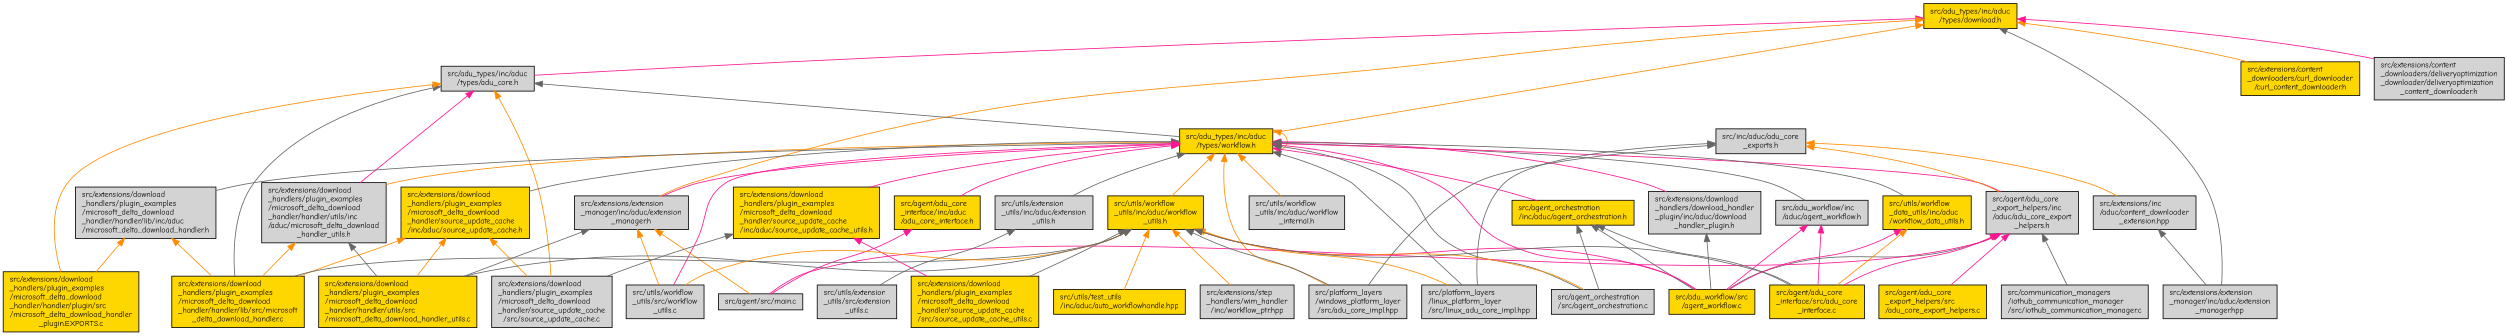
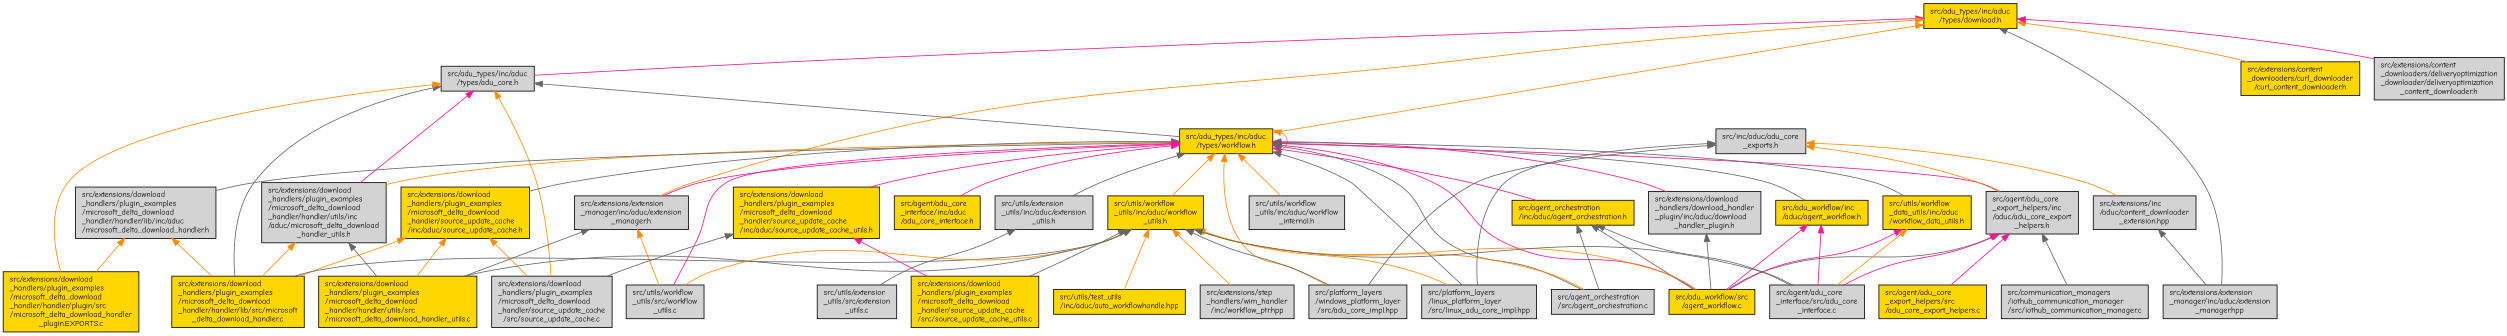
node "src/adu_workflow/inc /aduc/agent_workflow.h": fillcolor lightgrey -> gold
edge "src/adu_workflow/src /agent_workflow.c" -> "src/utils/workflow _utils/inc/aduc/workflow _utils.h": color deeppink -> darkorange
node "src/agent/src/main.c": removed
node "src/agent/adu_core _interface/src/adu_core _interface.c": fillcolor gold -> lightgrey
